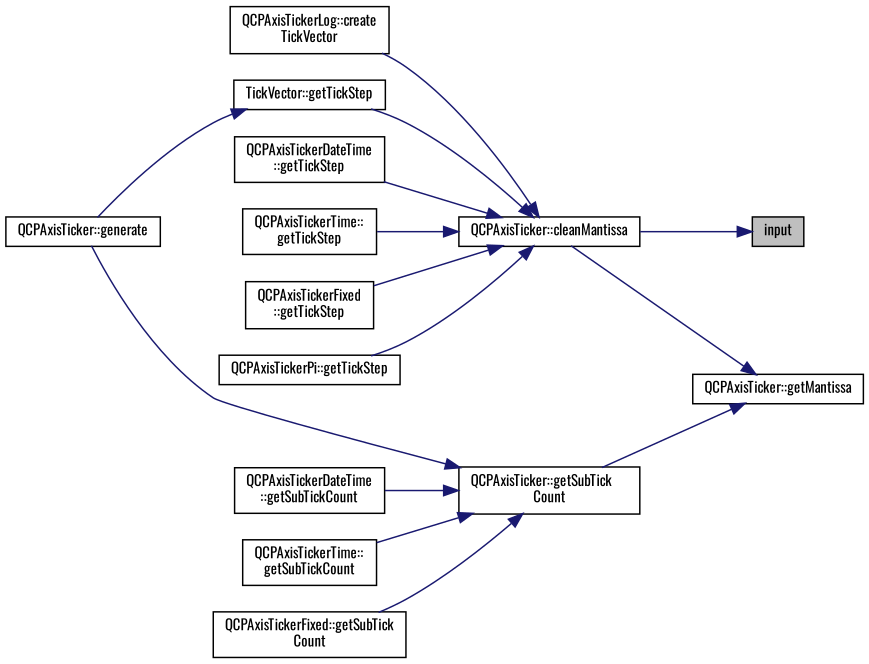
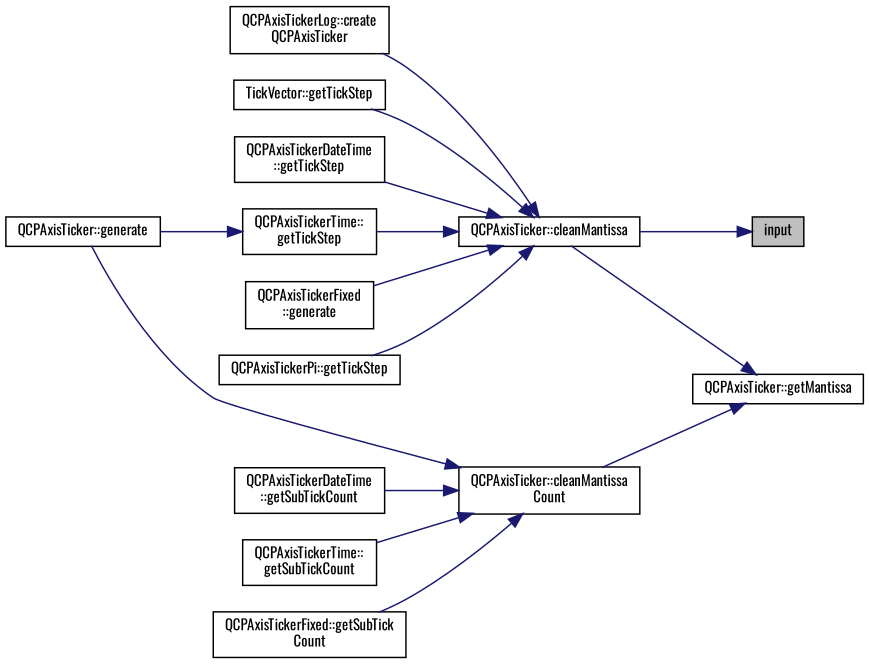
node "QCPAxisTickerLog::create TickVector": label "QCPAxisTickerLog::create TickVector" -> "QCPAxisTickerLog::create QCPAxisTicker"
edge "QCPAxisTicker::generate" -> "TickVector::getTickStep": now "QCPAxisTicker::generate" -> "QCPAxisTickerTime:: getTickStep"
node "QCPAxisTickerFixed ::getTickStep": label "QCPAxisTickerFixed ::getTickStep" -> "QCPAxisTickerFixed ::generate"
node "QCPAxisTicker::getSubTick Count": label "QCPAxisTicker::getSubTick Count" -> "QCPAxisTicker::cleanMantissa Count"
